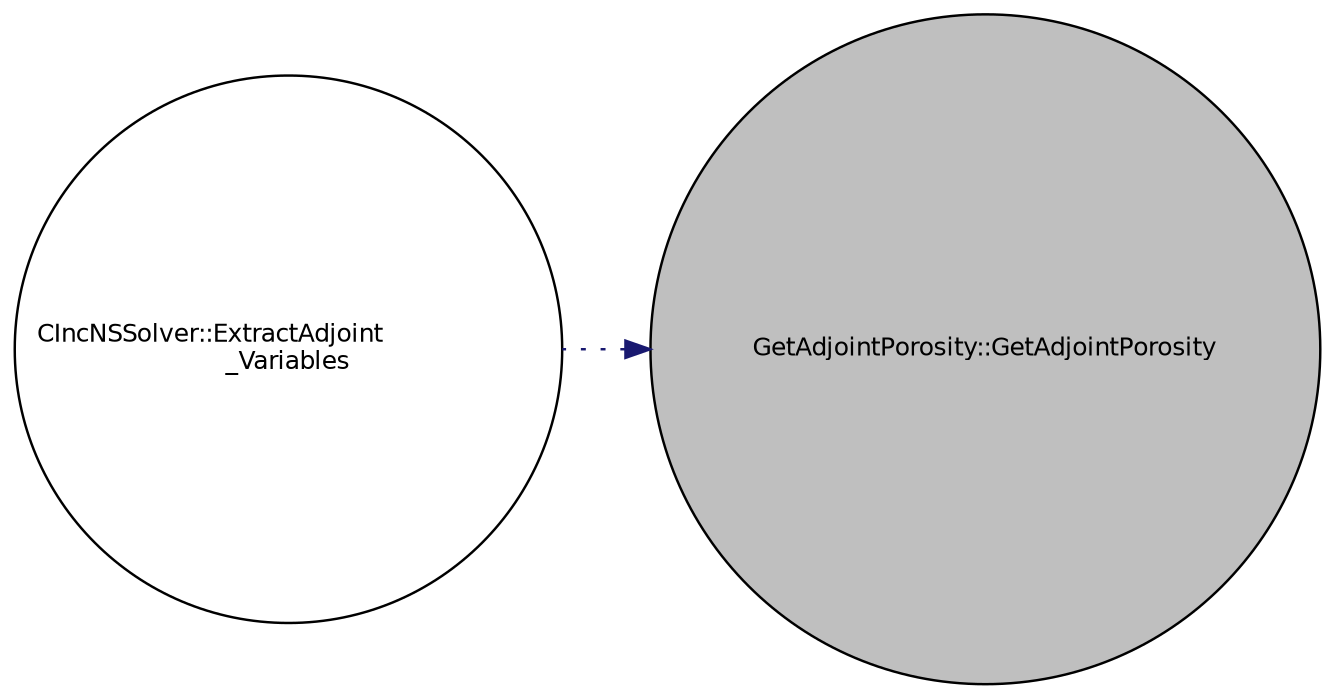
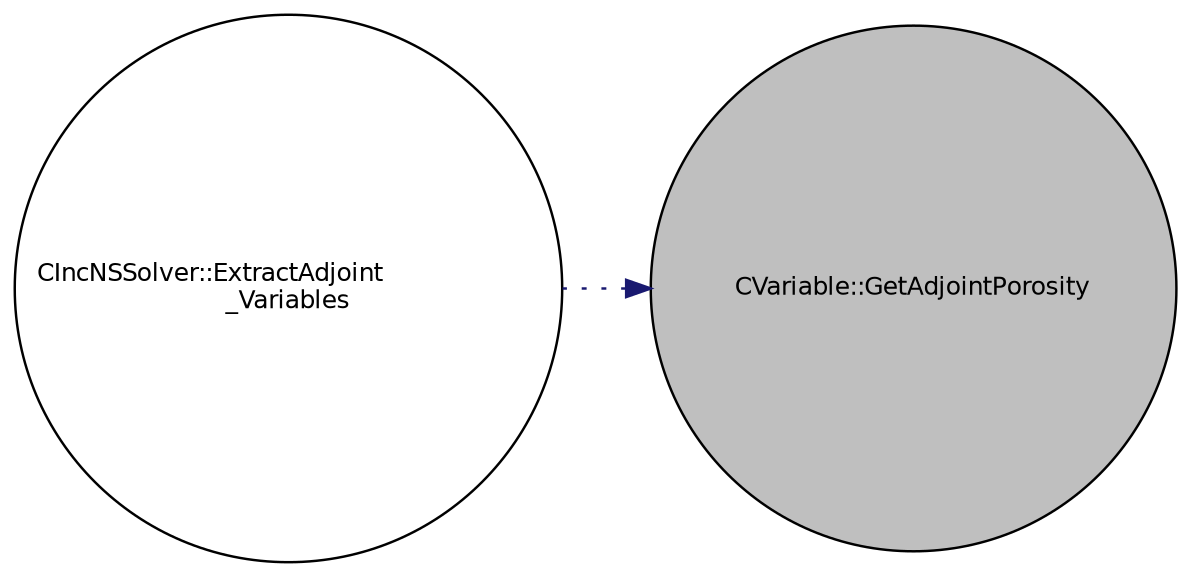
node "GetAdjointPorosity::GetAdjointPorosity": label "GetAdjointPorosity::GetAdjointPorosity" -> "CVariable::GetAdjointPorosity"
